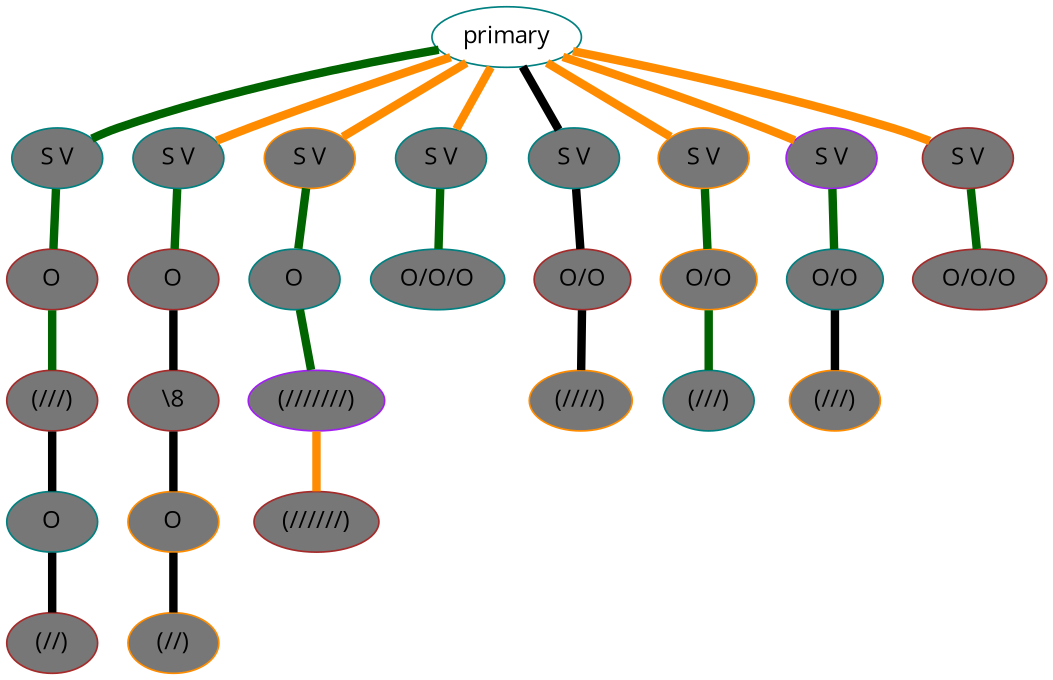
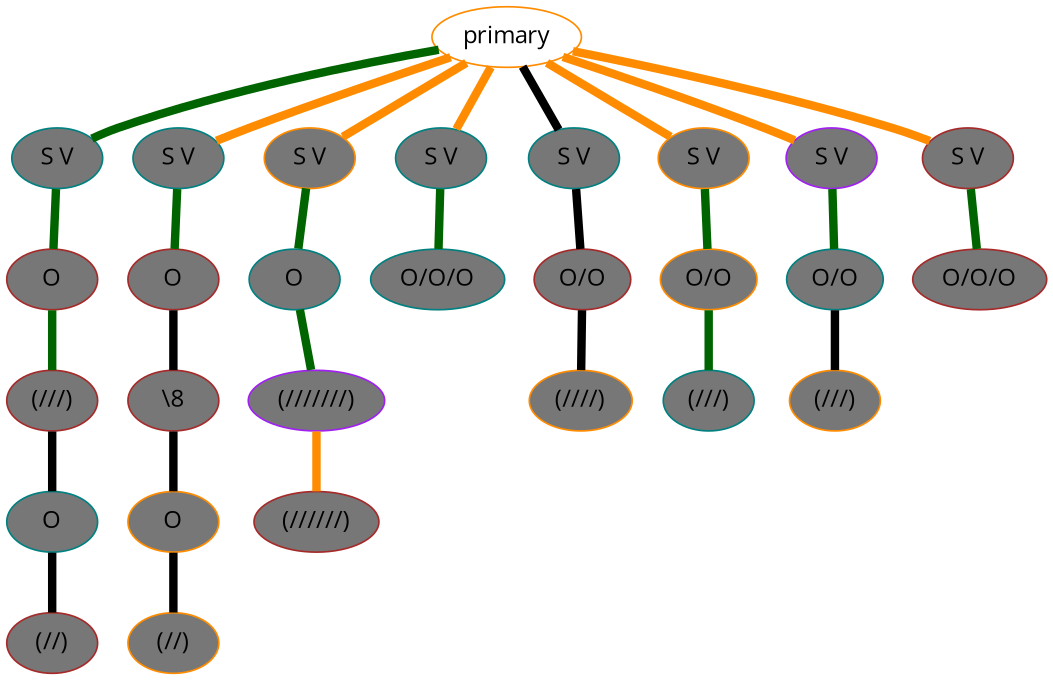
node "primary": color teal -> darkorange
